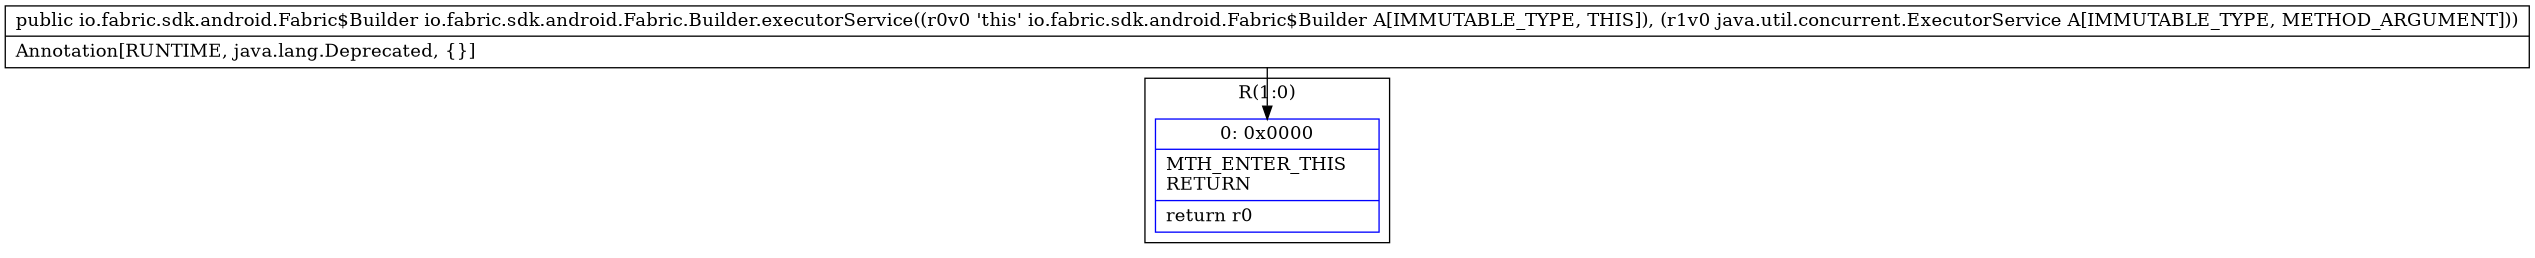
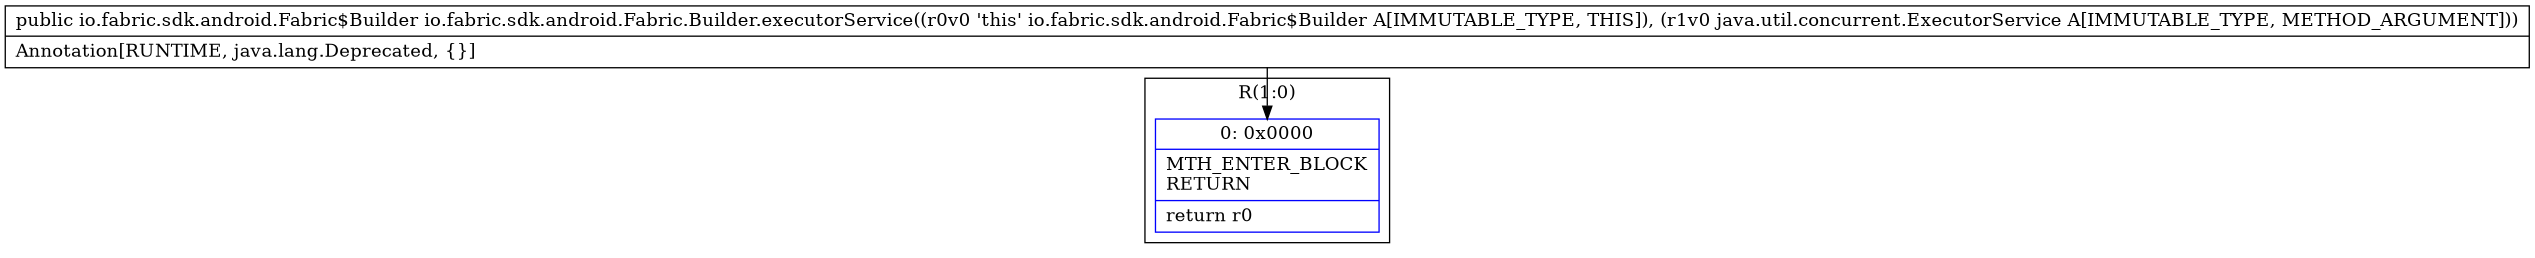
node "0: 0x0000": text "MTH_ENTER_THIS" -> "MTH_ENTER_BLOCK"
